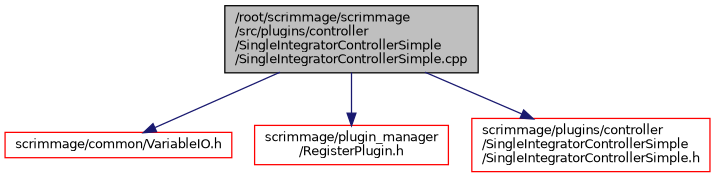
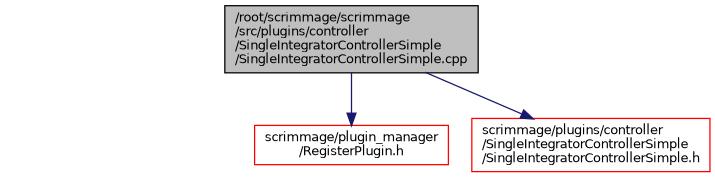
node "scrimmage/common/VariableIO.h": removed
